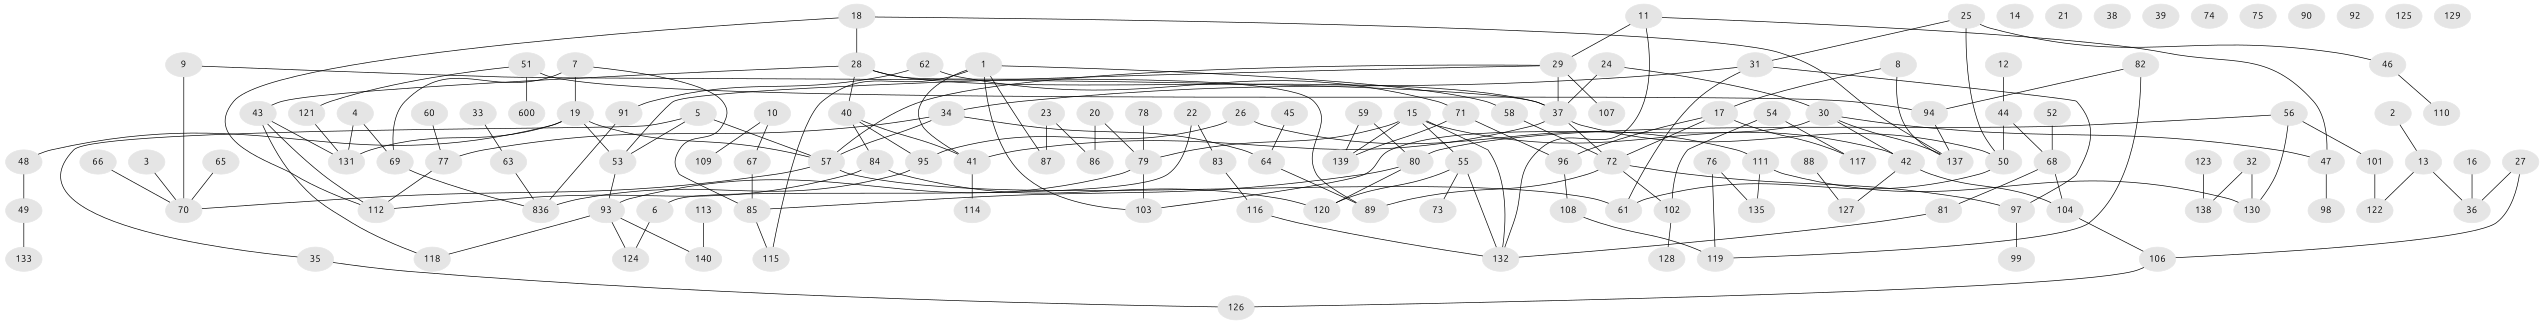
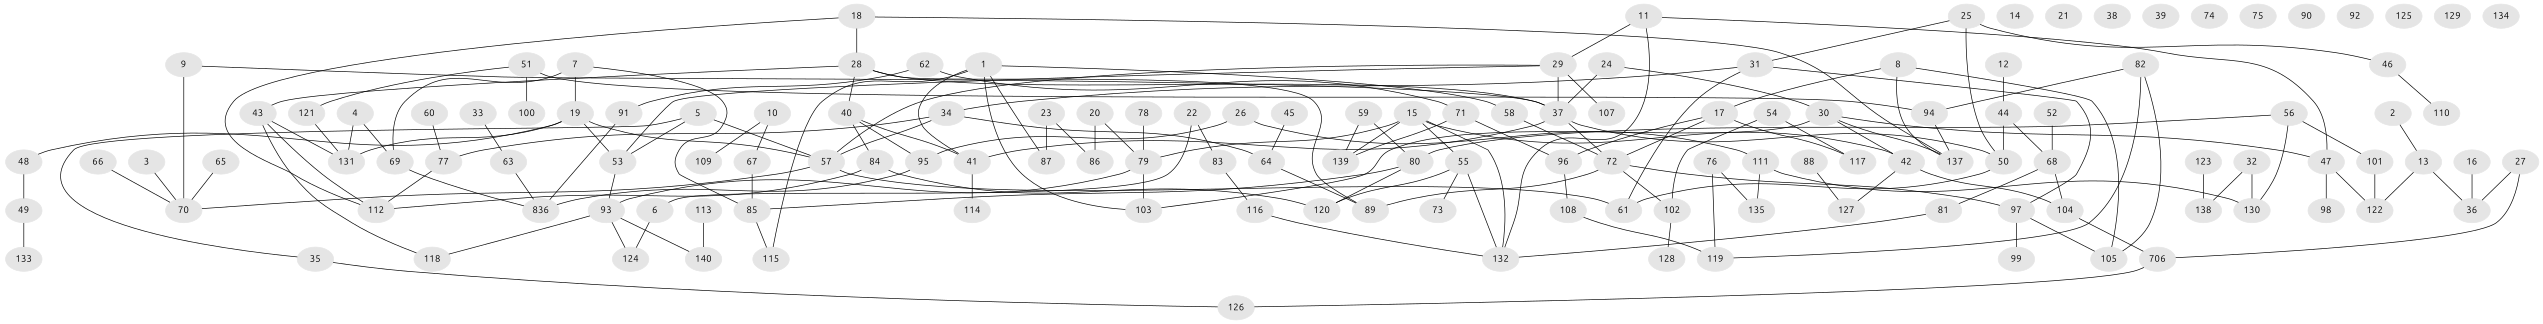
node "134": added
node "600": label "600" -> "100"
edge "47" -- "122": added
node "105": added
node "106": label "106" -> "706"
